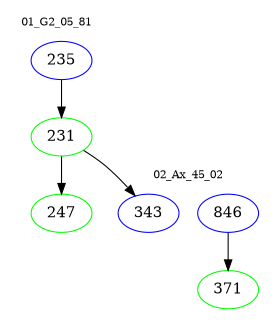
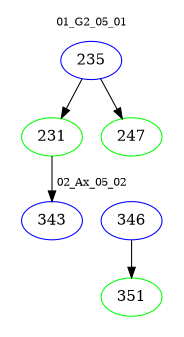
cluster "01_G2_05_81": label "01_G2_05_81" -> "01_G2_05_01"
edge "231" -> "247": now "235" -> "247"
cluster "02_Ax_45_02": label "02_Ax_45_02" -> "02_Ax_05_02"
node "846": label "846" -> "346"
node "371": label "371" -> "351"
